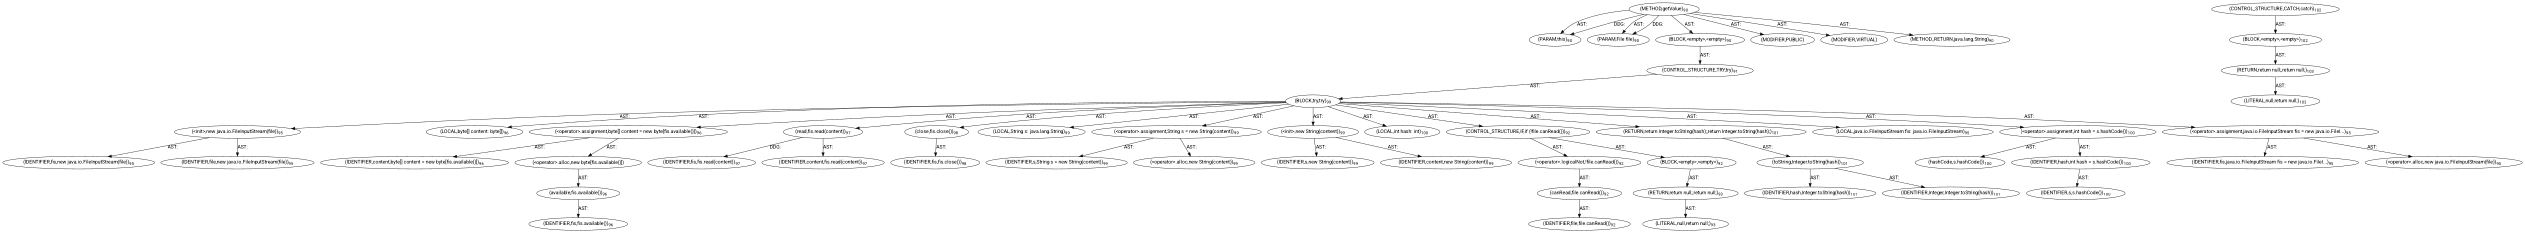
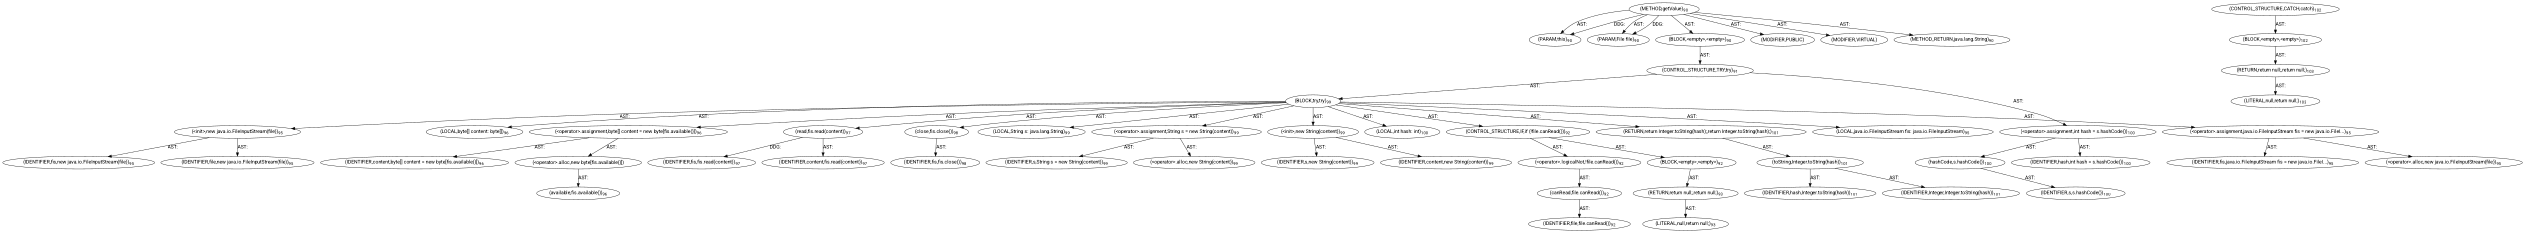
edge "(BLOCK,try,try)" -> "(<operator>.assignment,int hash = s.hashCode())": now "(CONTROL_STRUCTURE,TRY,try)" -> "(<operator>.assignment,int hash = s.hashCode())"
edge "(IDENTIFIER,hash,int hash = s.hashCode())" -> "(IDENTIFIER,s,s.hashCode())": now "(hashCode,s.hashCode())" -> "(IDENTIFIER,s,s.hashCode())"
node "(IDENTIFIER,fis,fis.available())": removed
